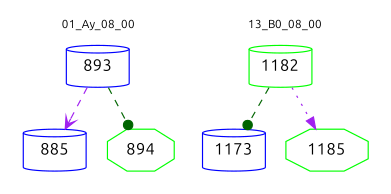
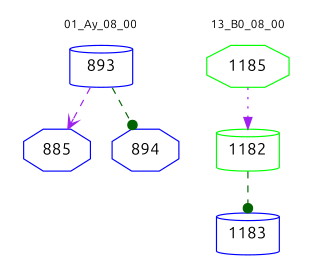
edge "1182" -> "1185": reversed
node "885": shape cylinder -> octagon
node "894": color green -> blue
node "1173": label "1173" -> "1183"
